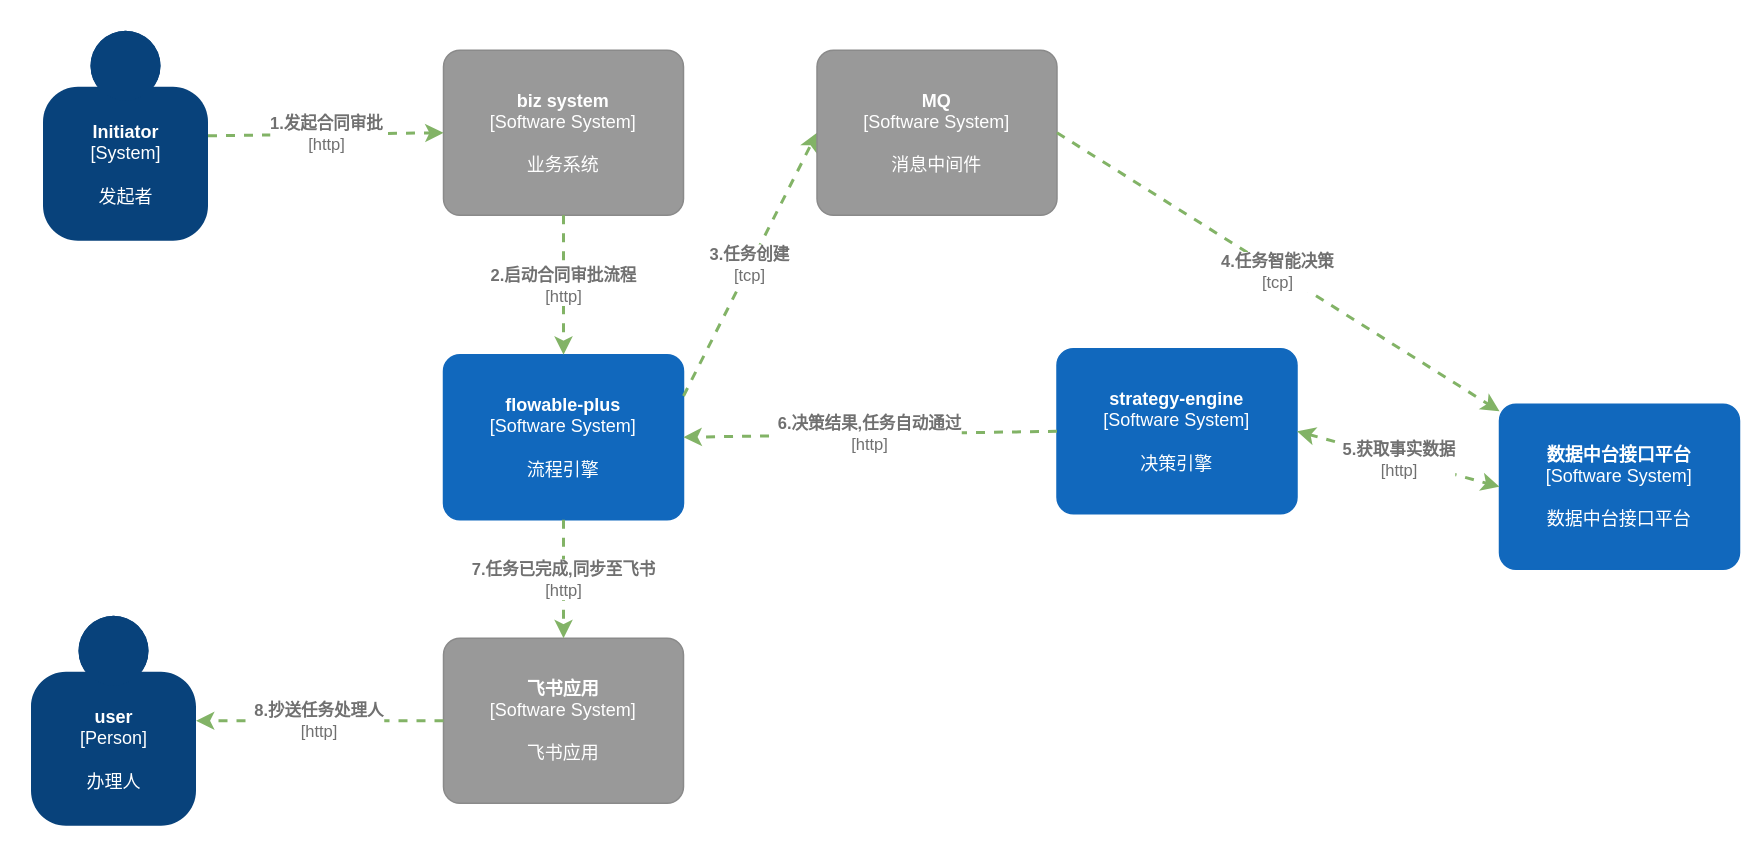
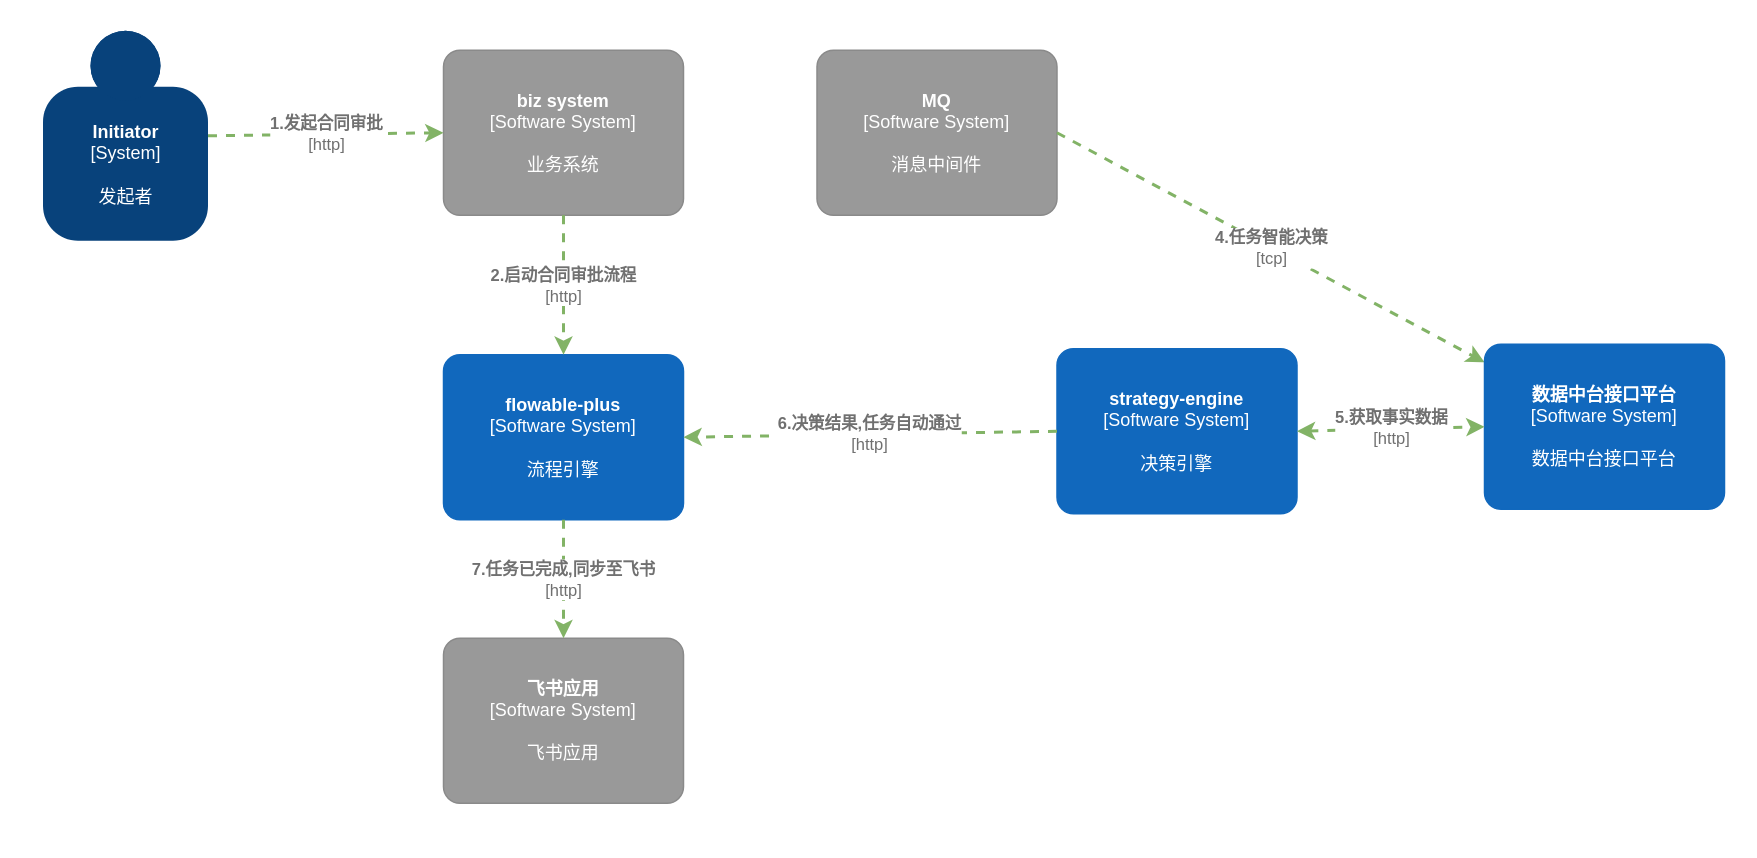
edge "flowable-plus [Software System] 流程引擎" -> "MQ [Software System] 消息中间件": removed, label "3.任务创建 [tcp]"
node "数据中台接口平台 [Software System] 数据中台接口平台": moved (1619, 487) -> (1604, 427)
node "user [Person] 办理人": removed
edge "飞书应用 [Software System] 飞书应用" -> "user [Person] 办理人": removed, label "8.抄送任务处理人 [http]"
